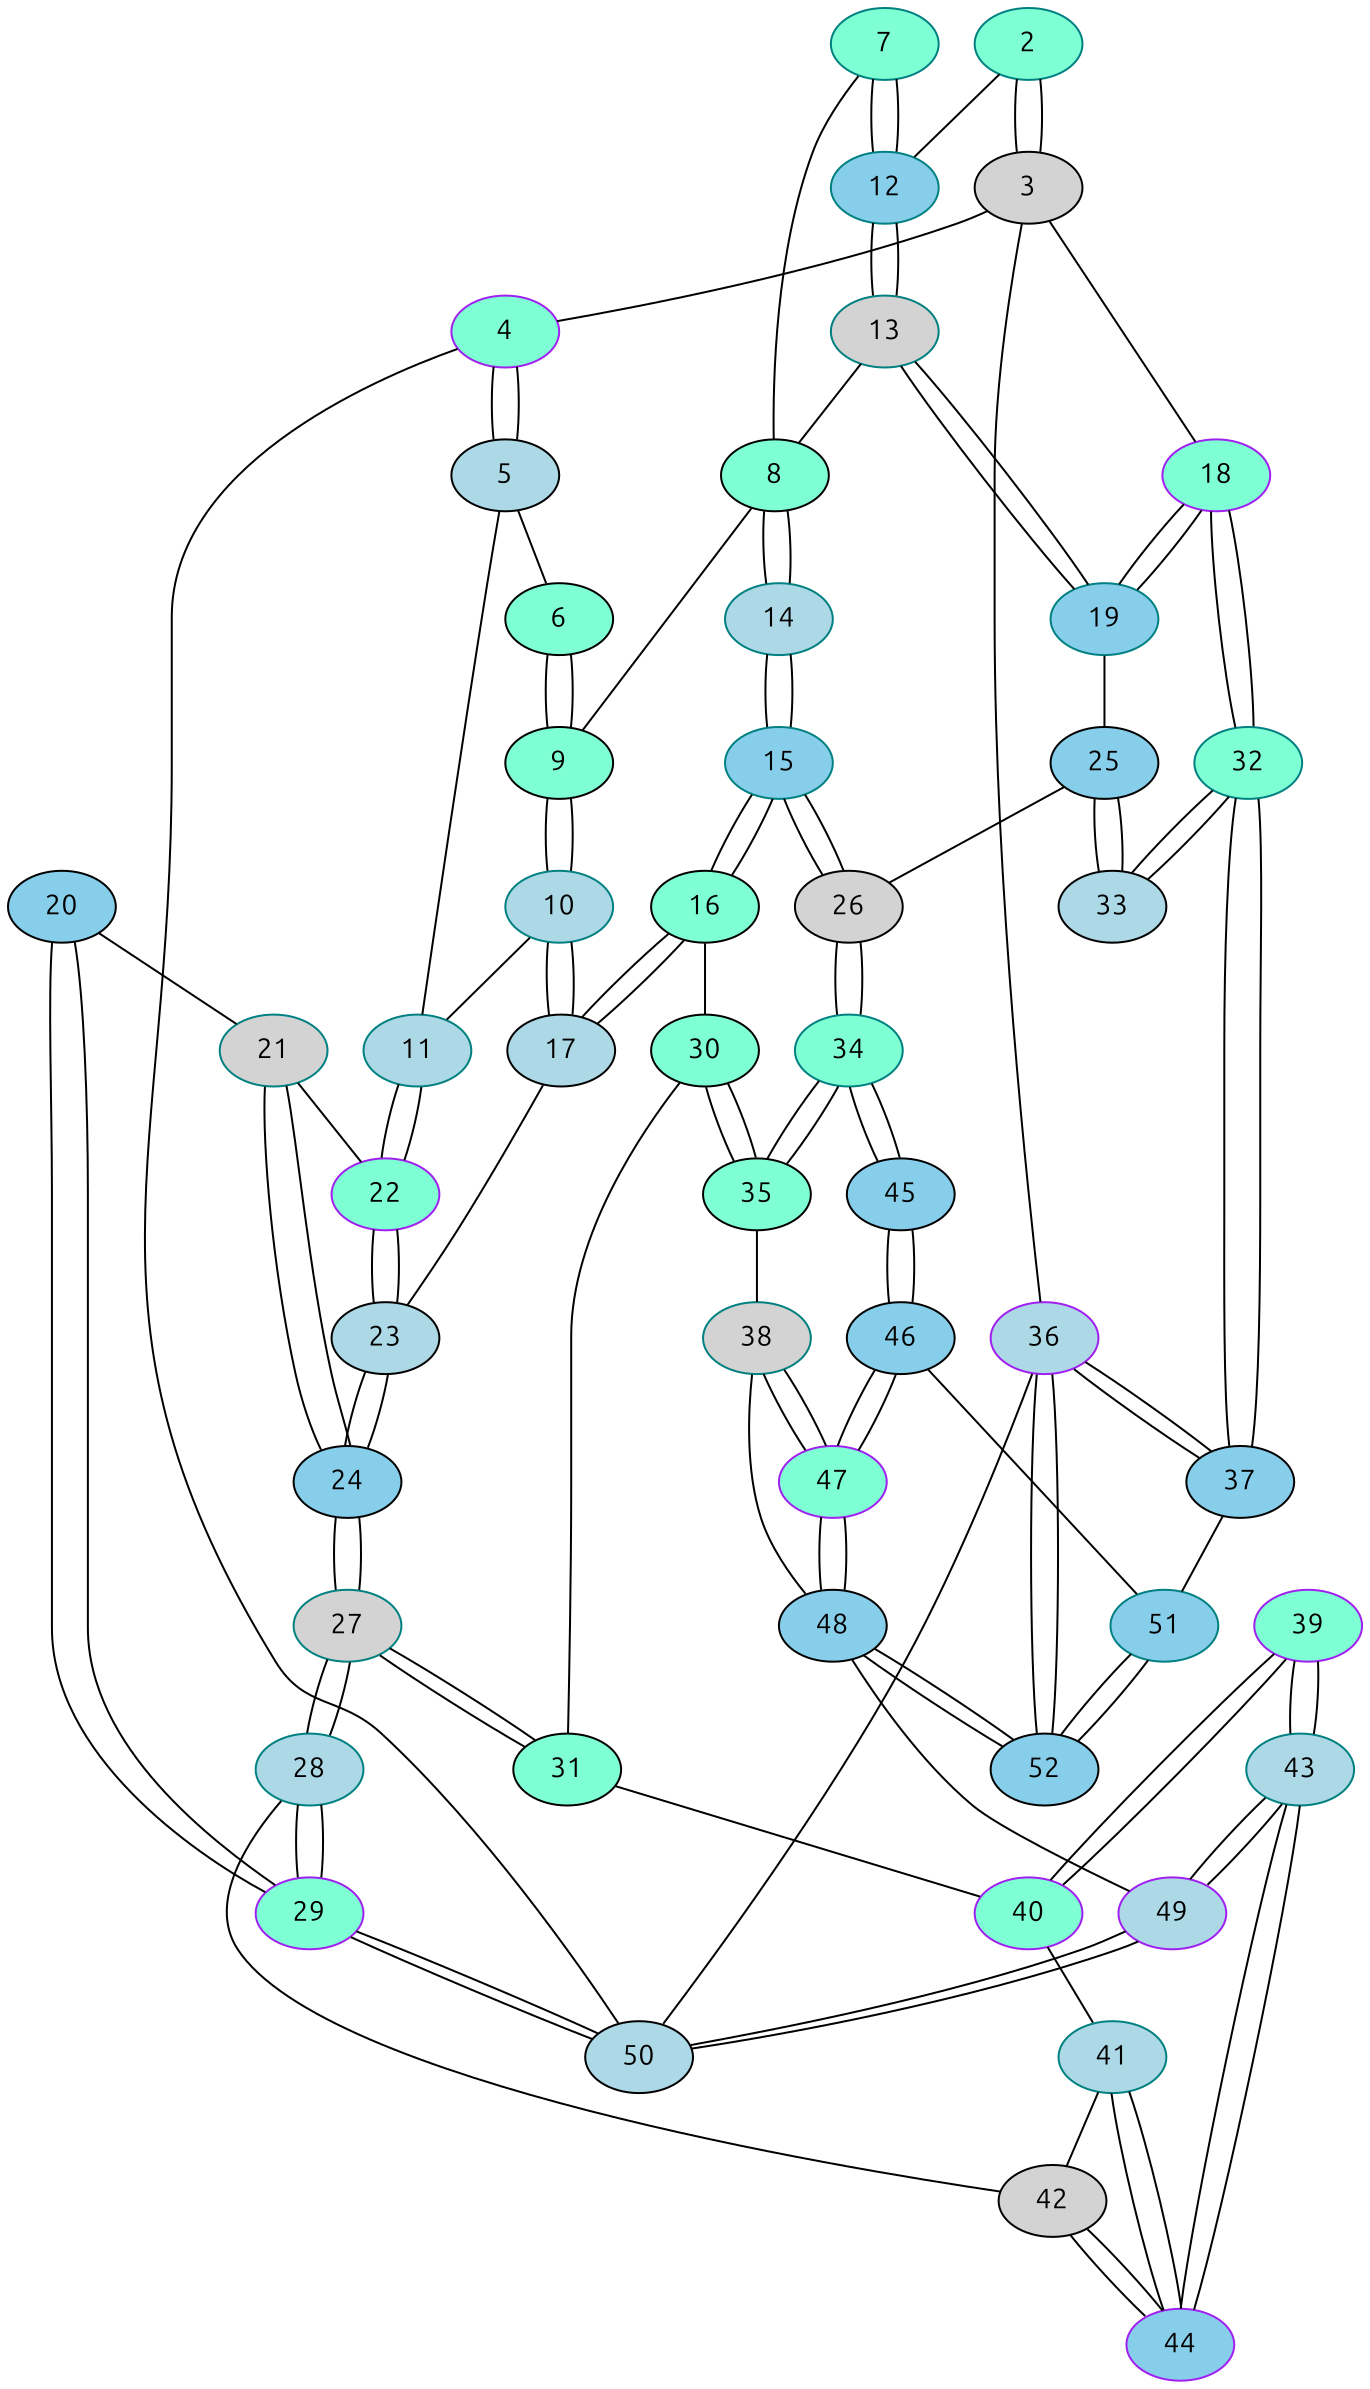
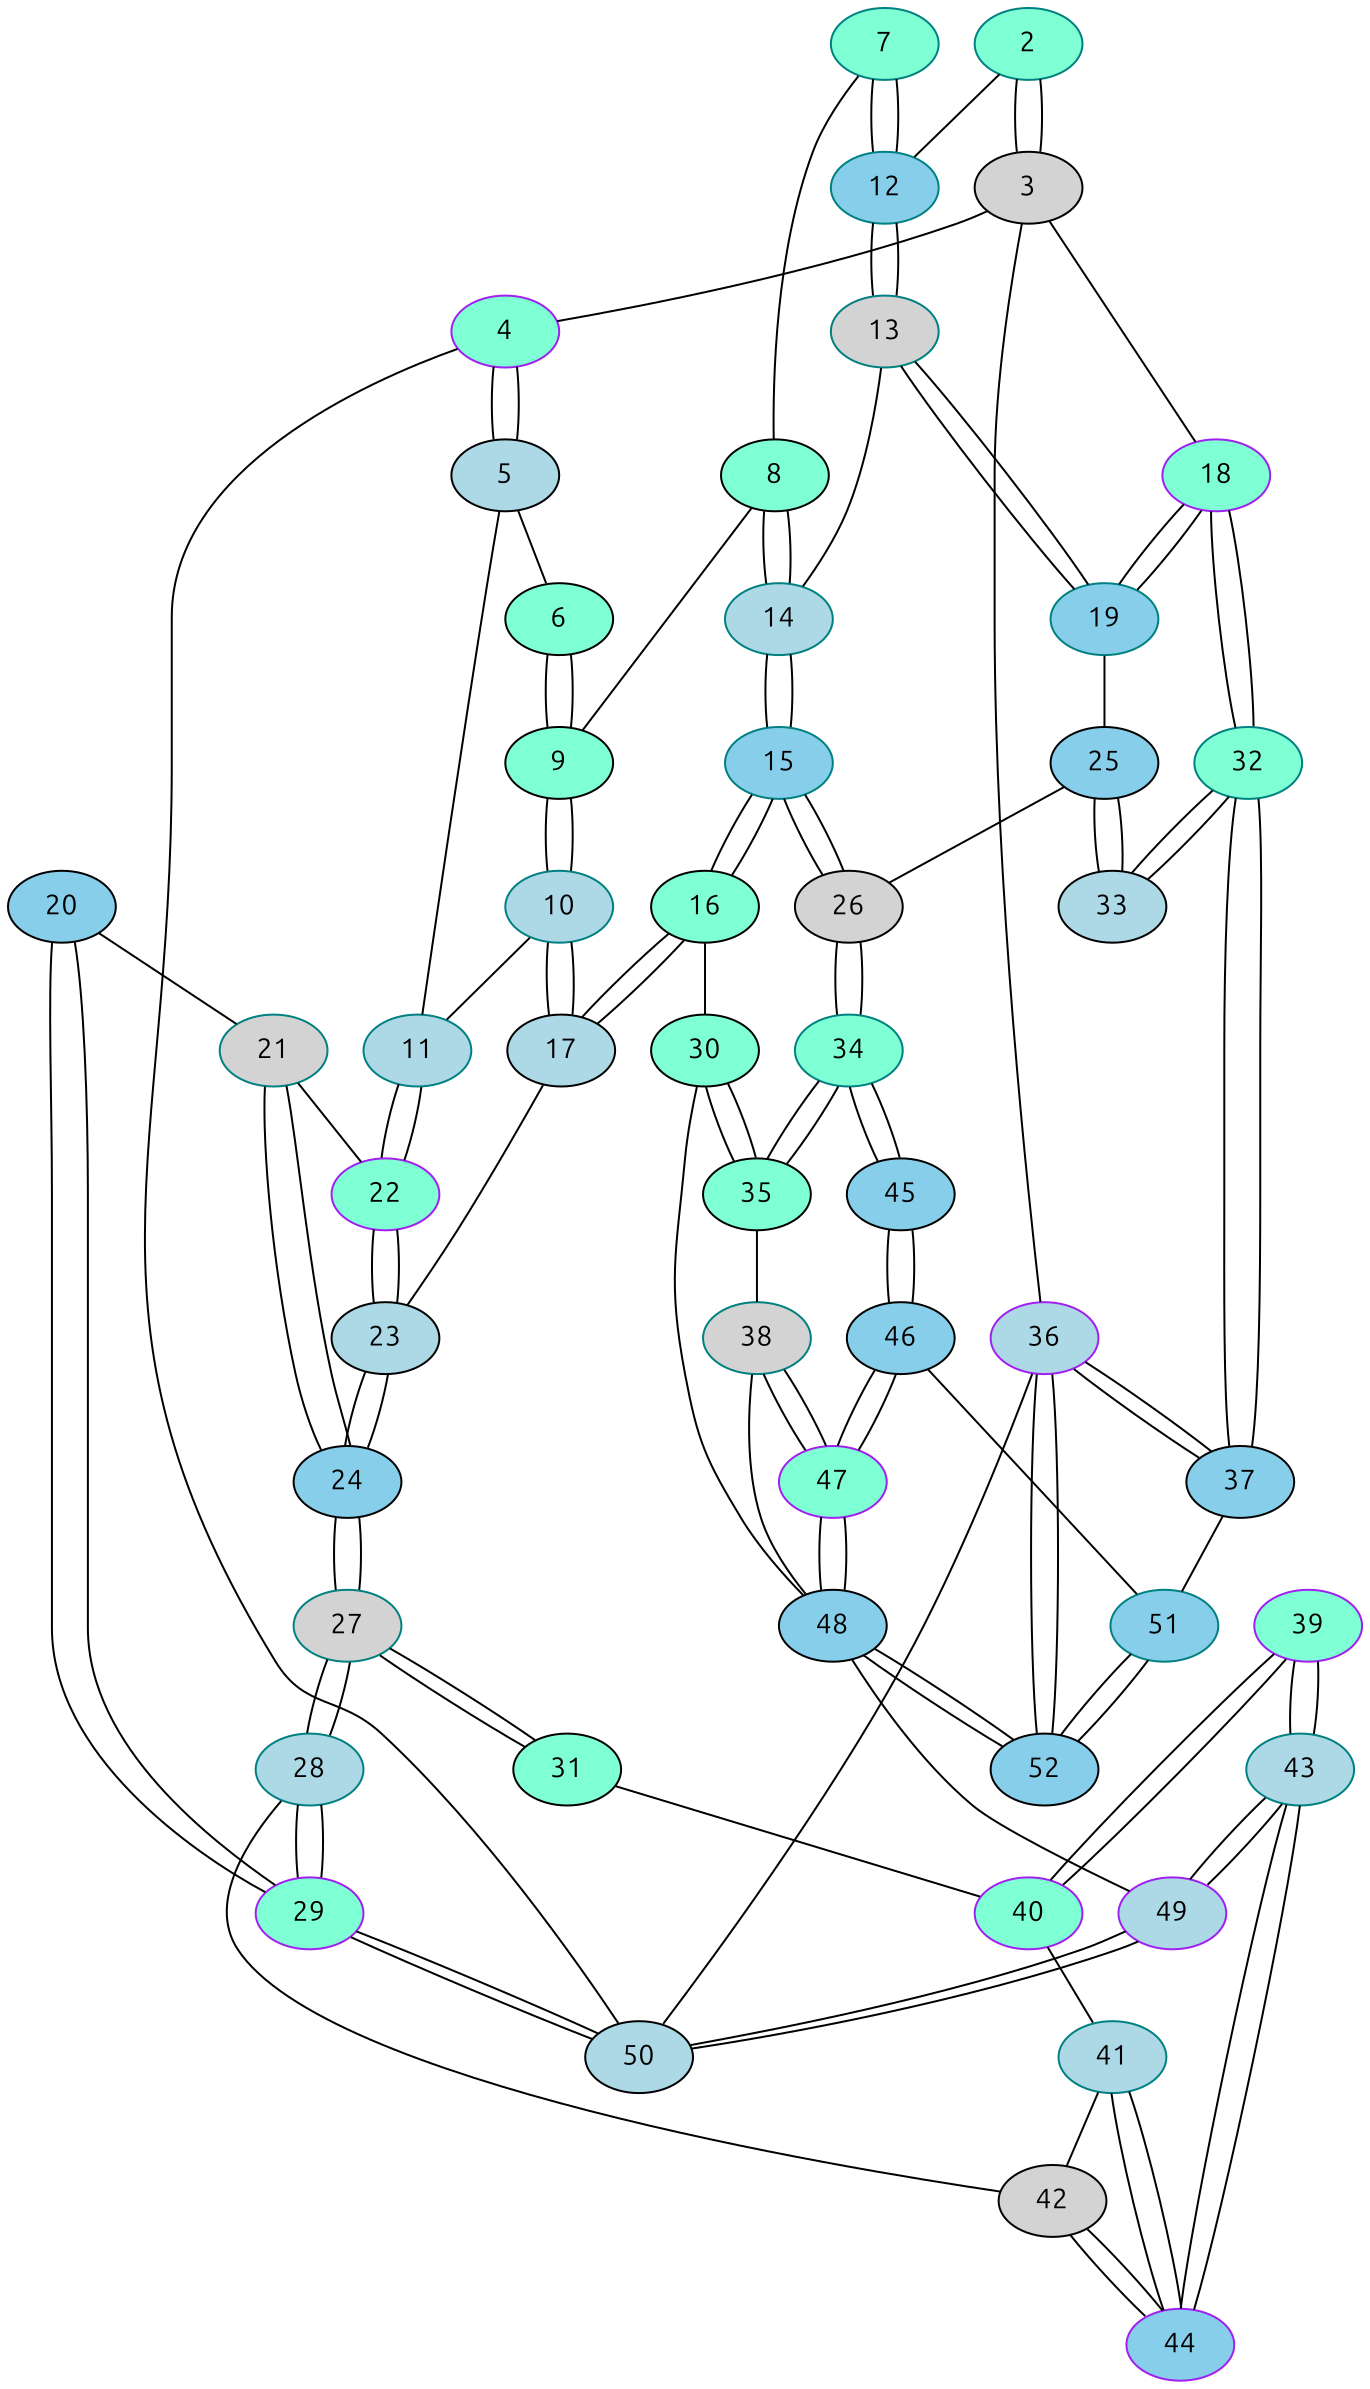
edge "13" -- "8": now "13" -- "14"
edge "30" -- "31": now "30" -- "48"
